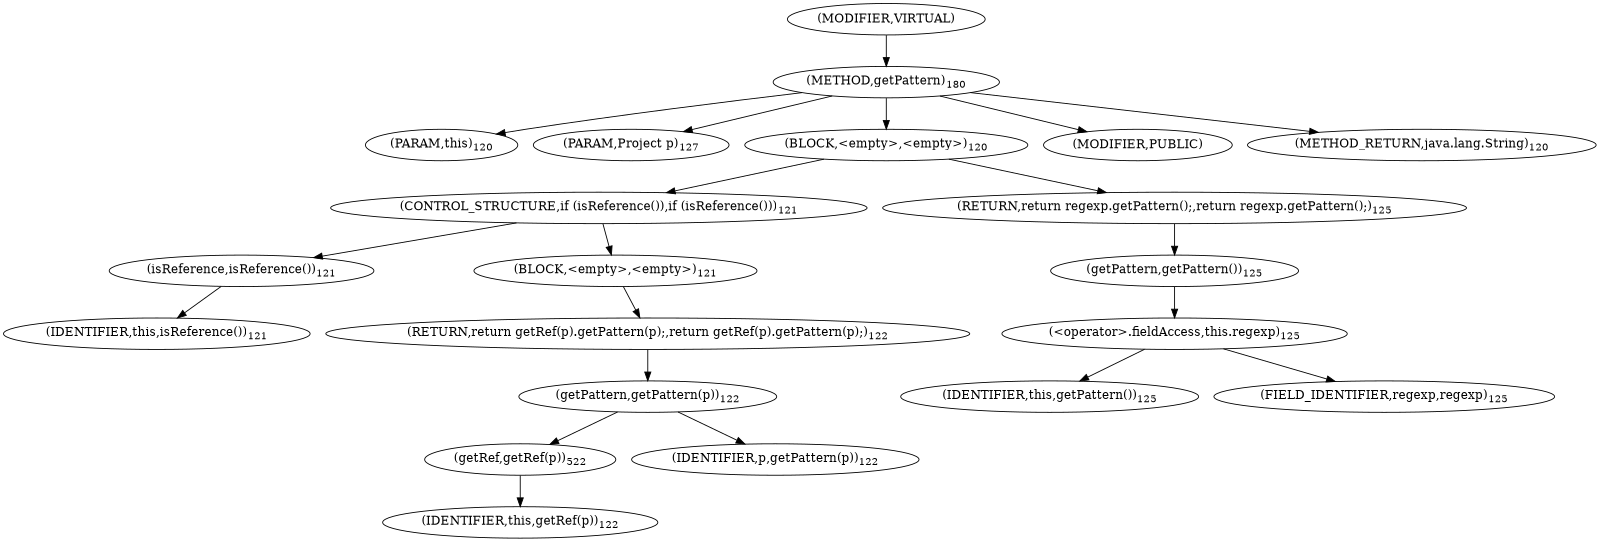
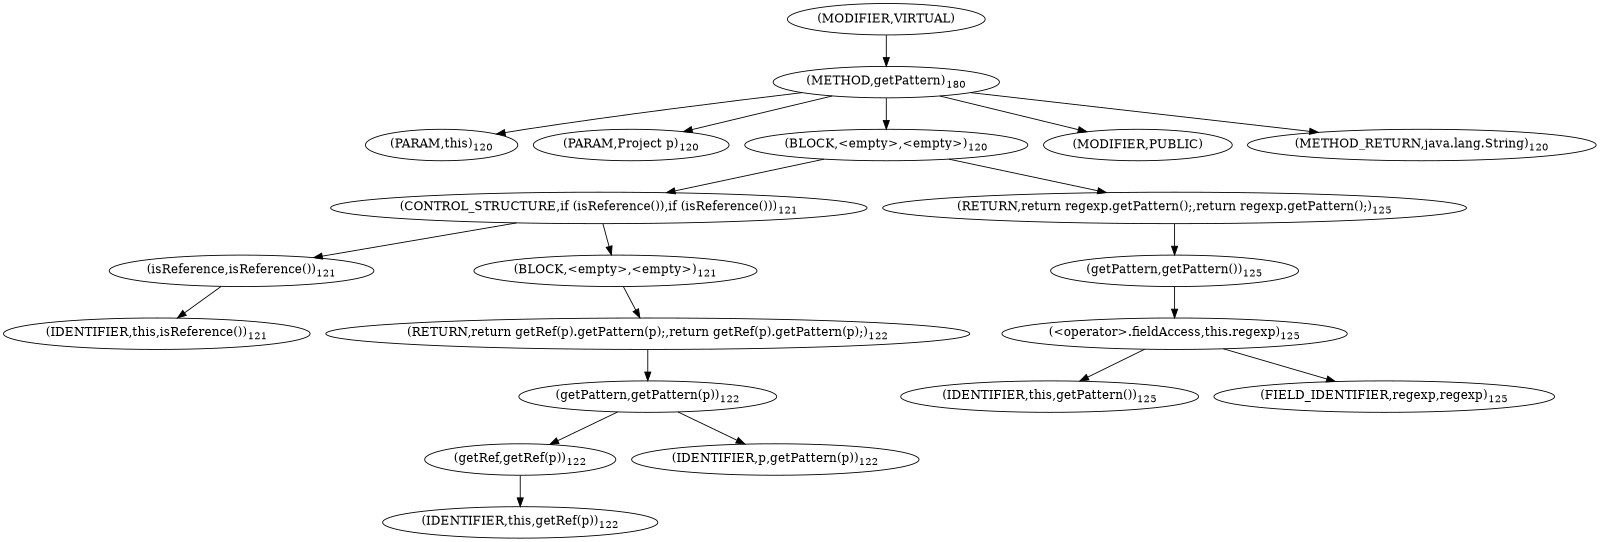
node "(PARAM,Project p)": text "127" -> "120"
node "(getRef,getRef(p))": text "522" -> "122"
